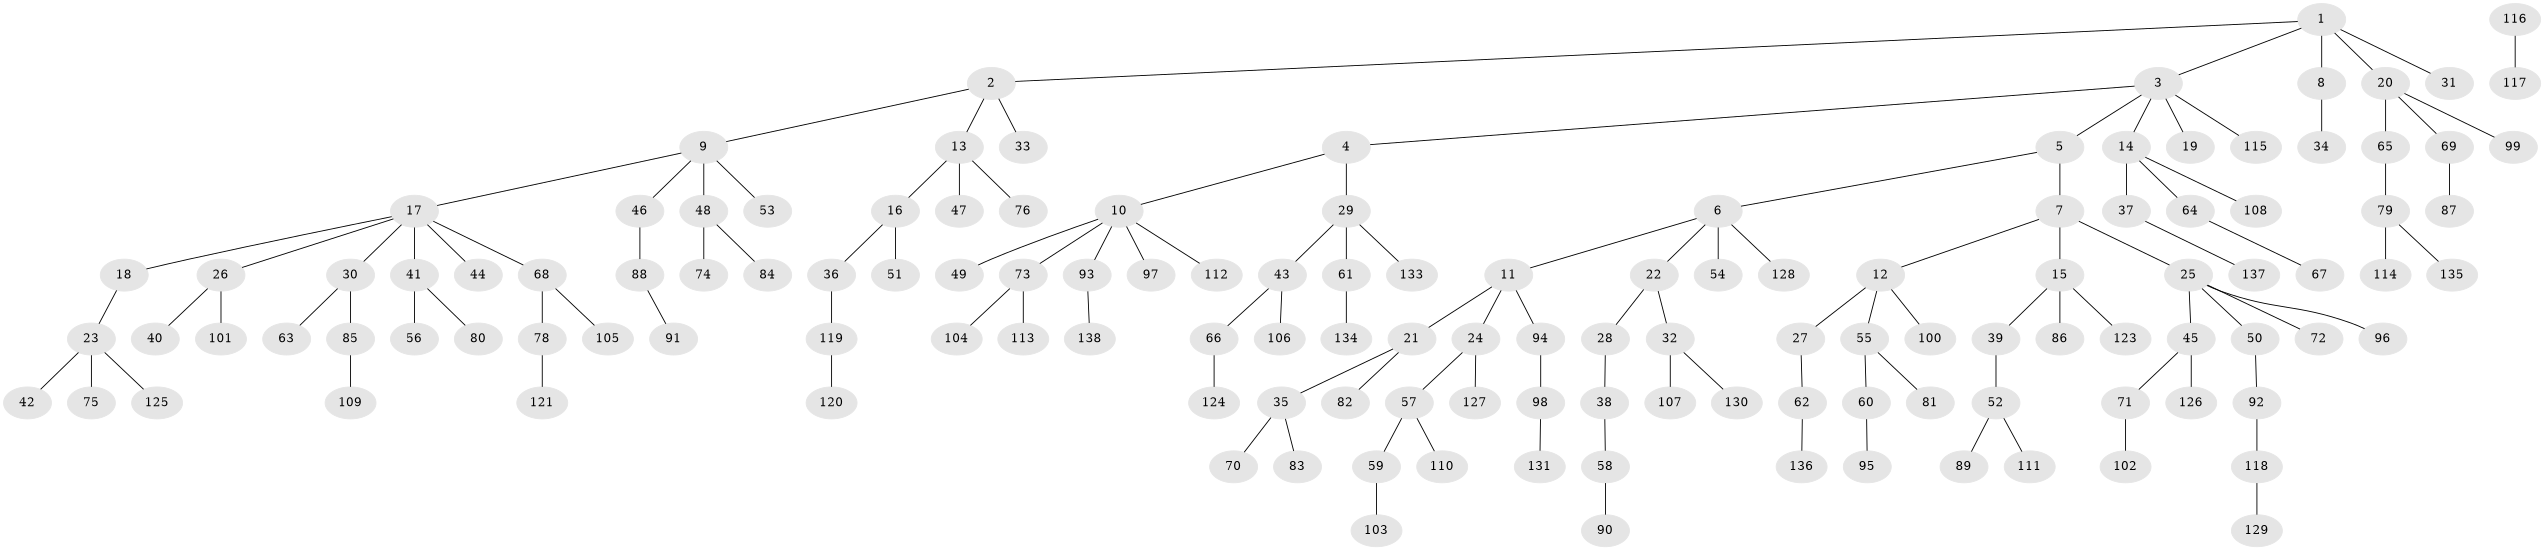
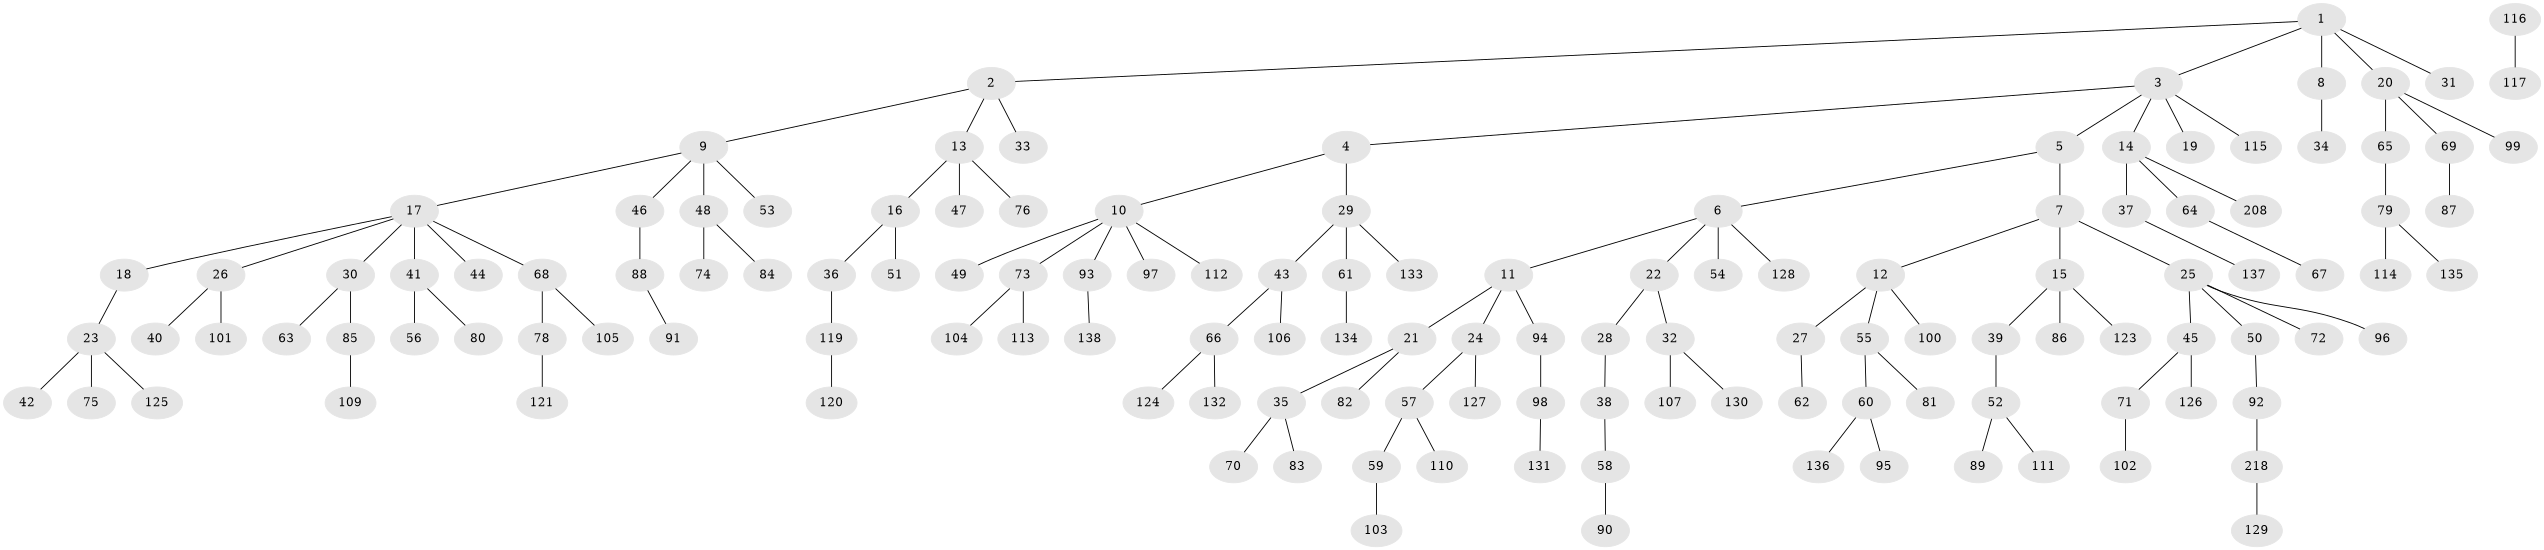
node "108": label "108" -> "208"
node "132": added
edge "62" -- "136": now "60" -- "136"
node "118": label "118" -> "218"
